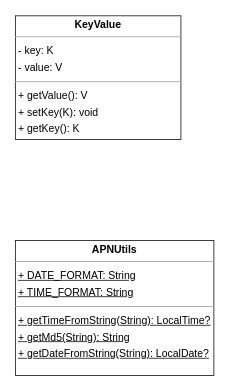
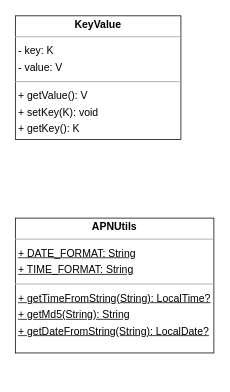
node "APNUtils + DATE_FORMAT: String + TIME_FORMAT: String + getTimeFromString(String): LocalTime? + getMd5(String): String + getDateFromString(String): LocalDate?": moved (115, 308) -> (115, 285)
